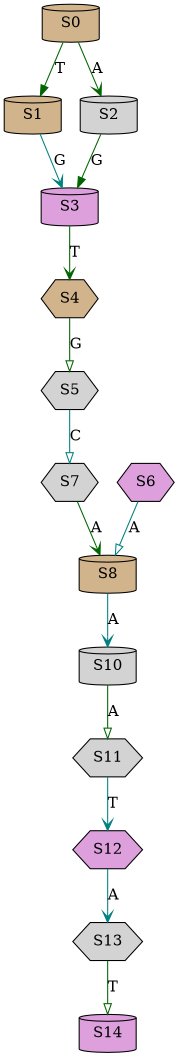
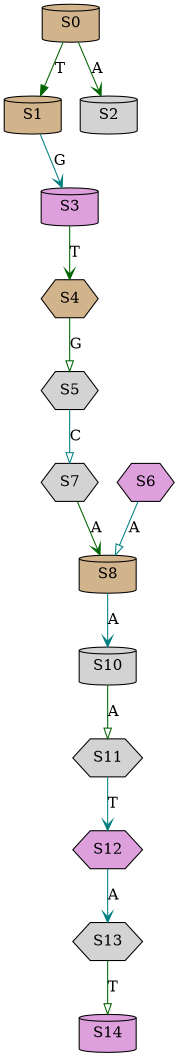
edge "S2" -> "S3": removed, label "G"
